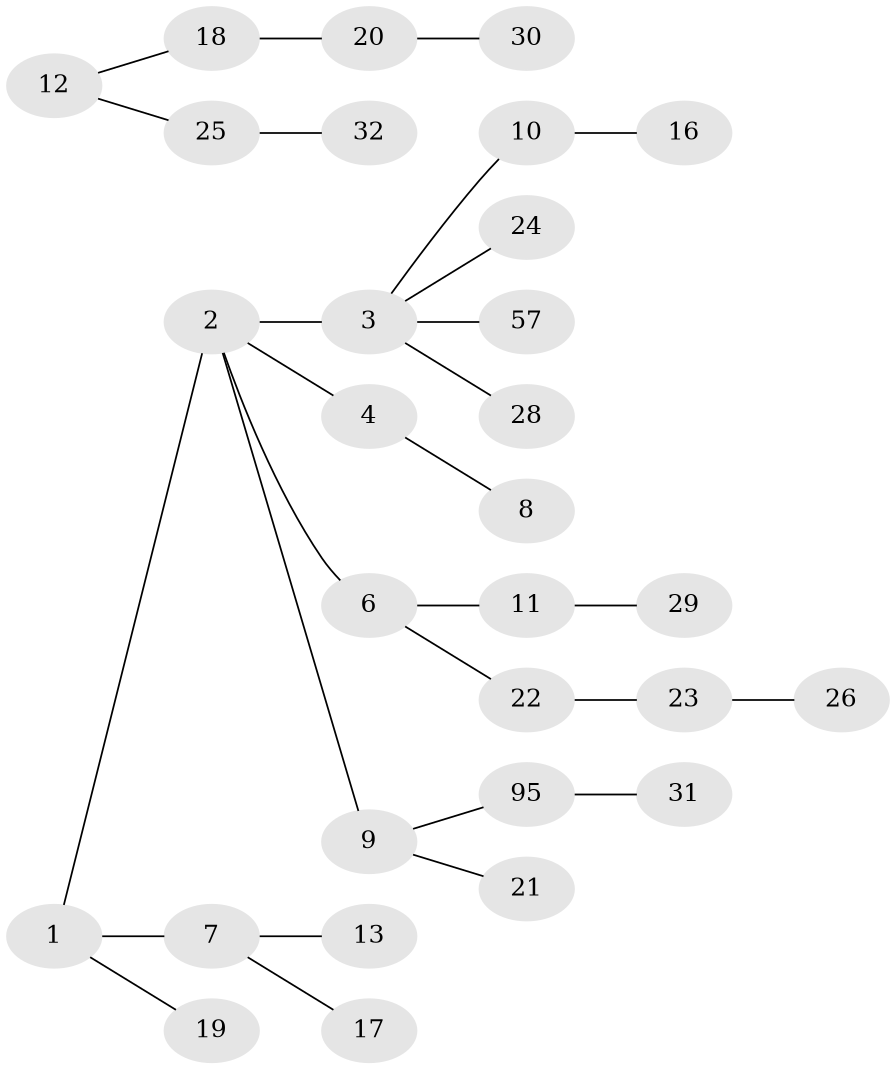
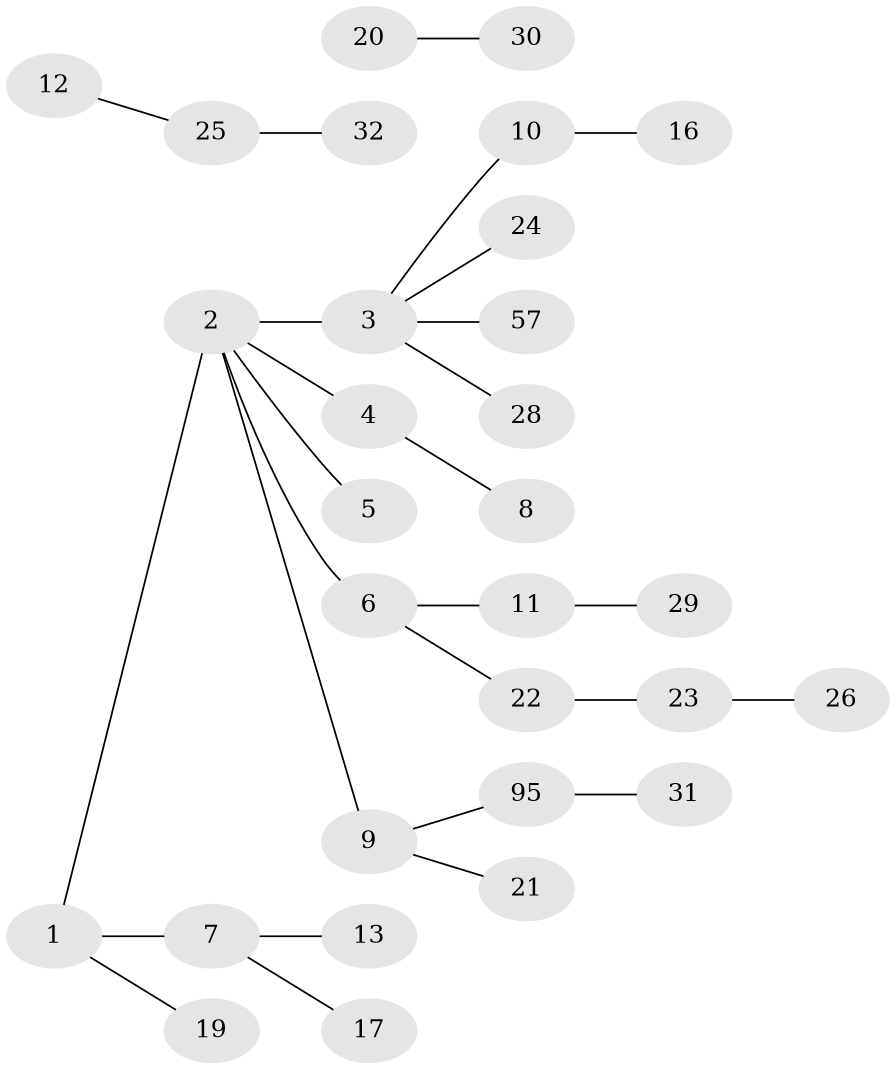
node "18": removed
node "5": added
